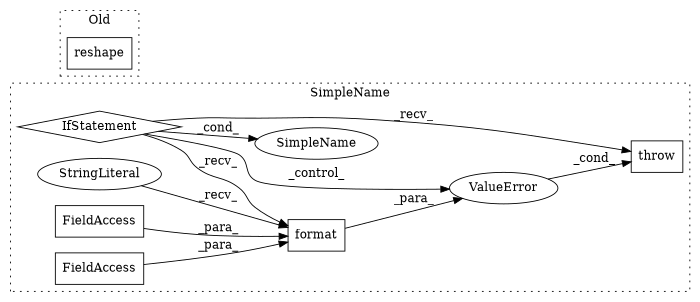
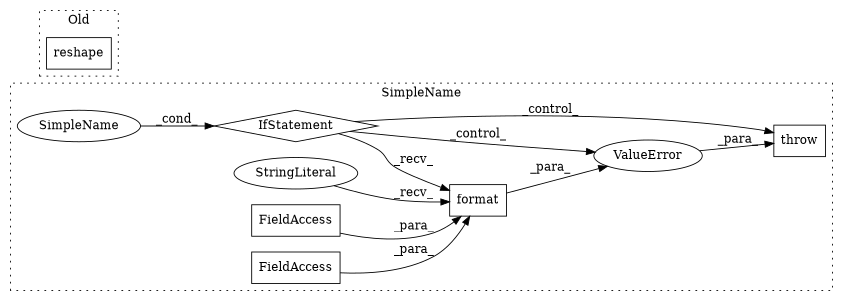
edge "IfStatement" -> "throw": label "_recv_" -> "_control_"
edge "IfStatement" -> "SimpleName": reversed
edge "ValueError" -> "throw": label "_cond_" -> "_para_"
